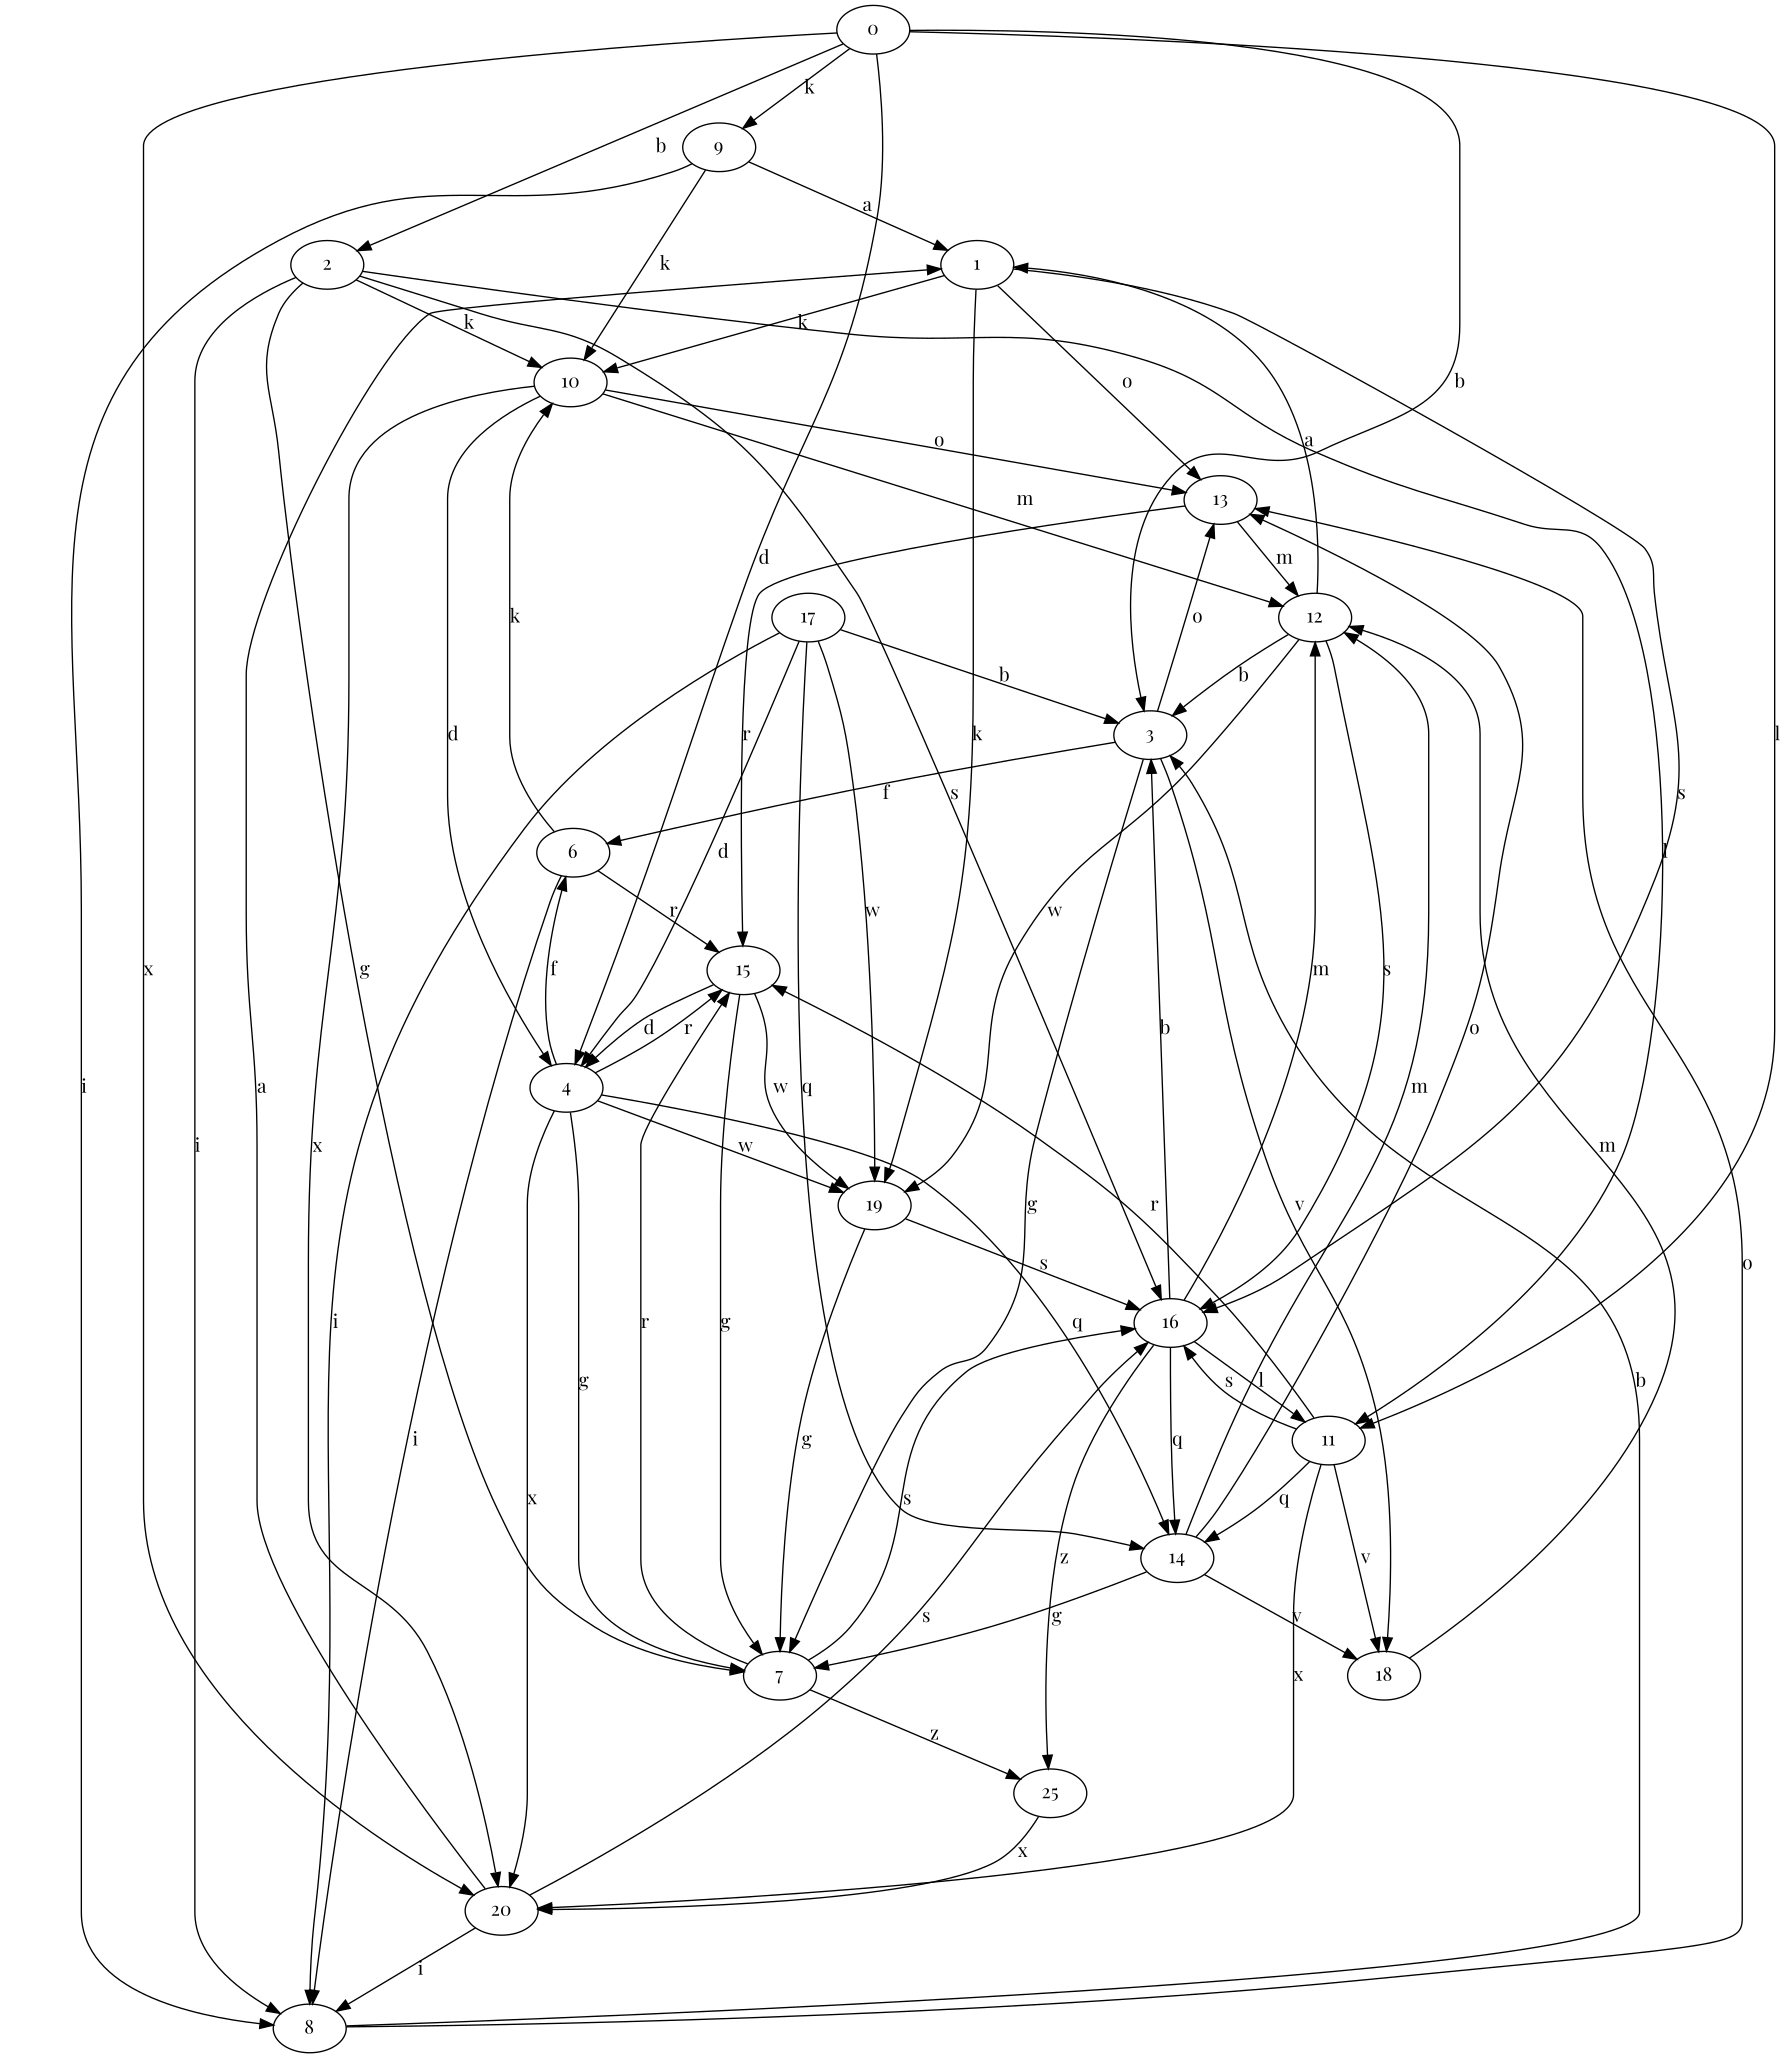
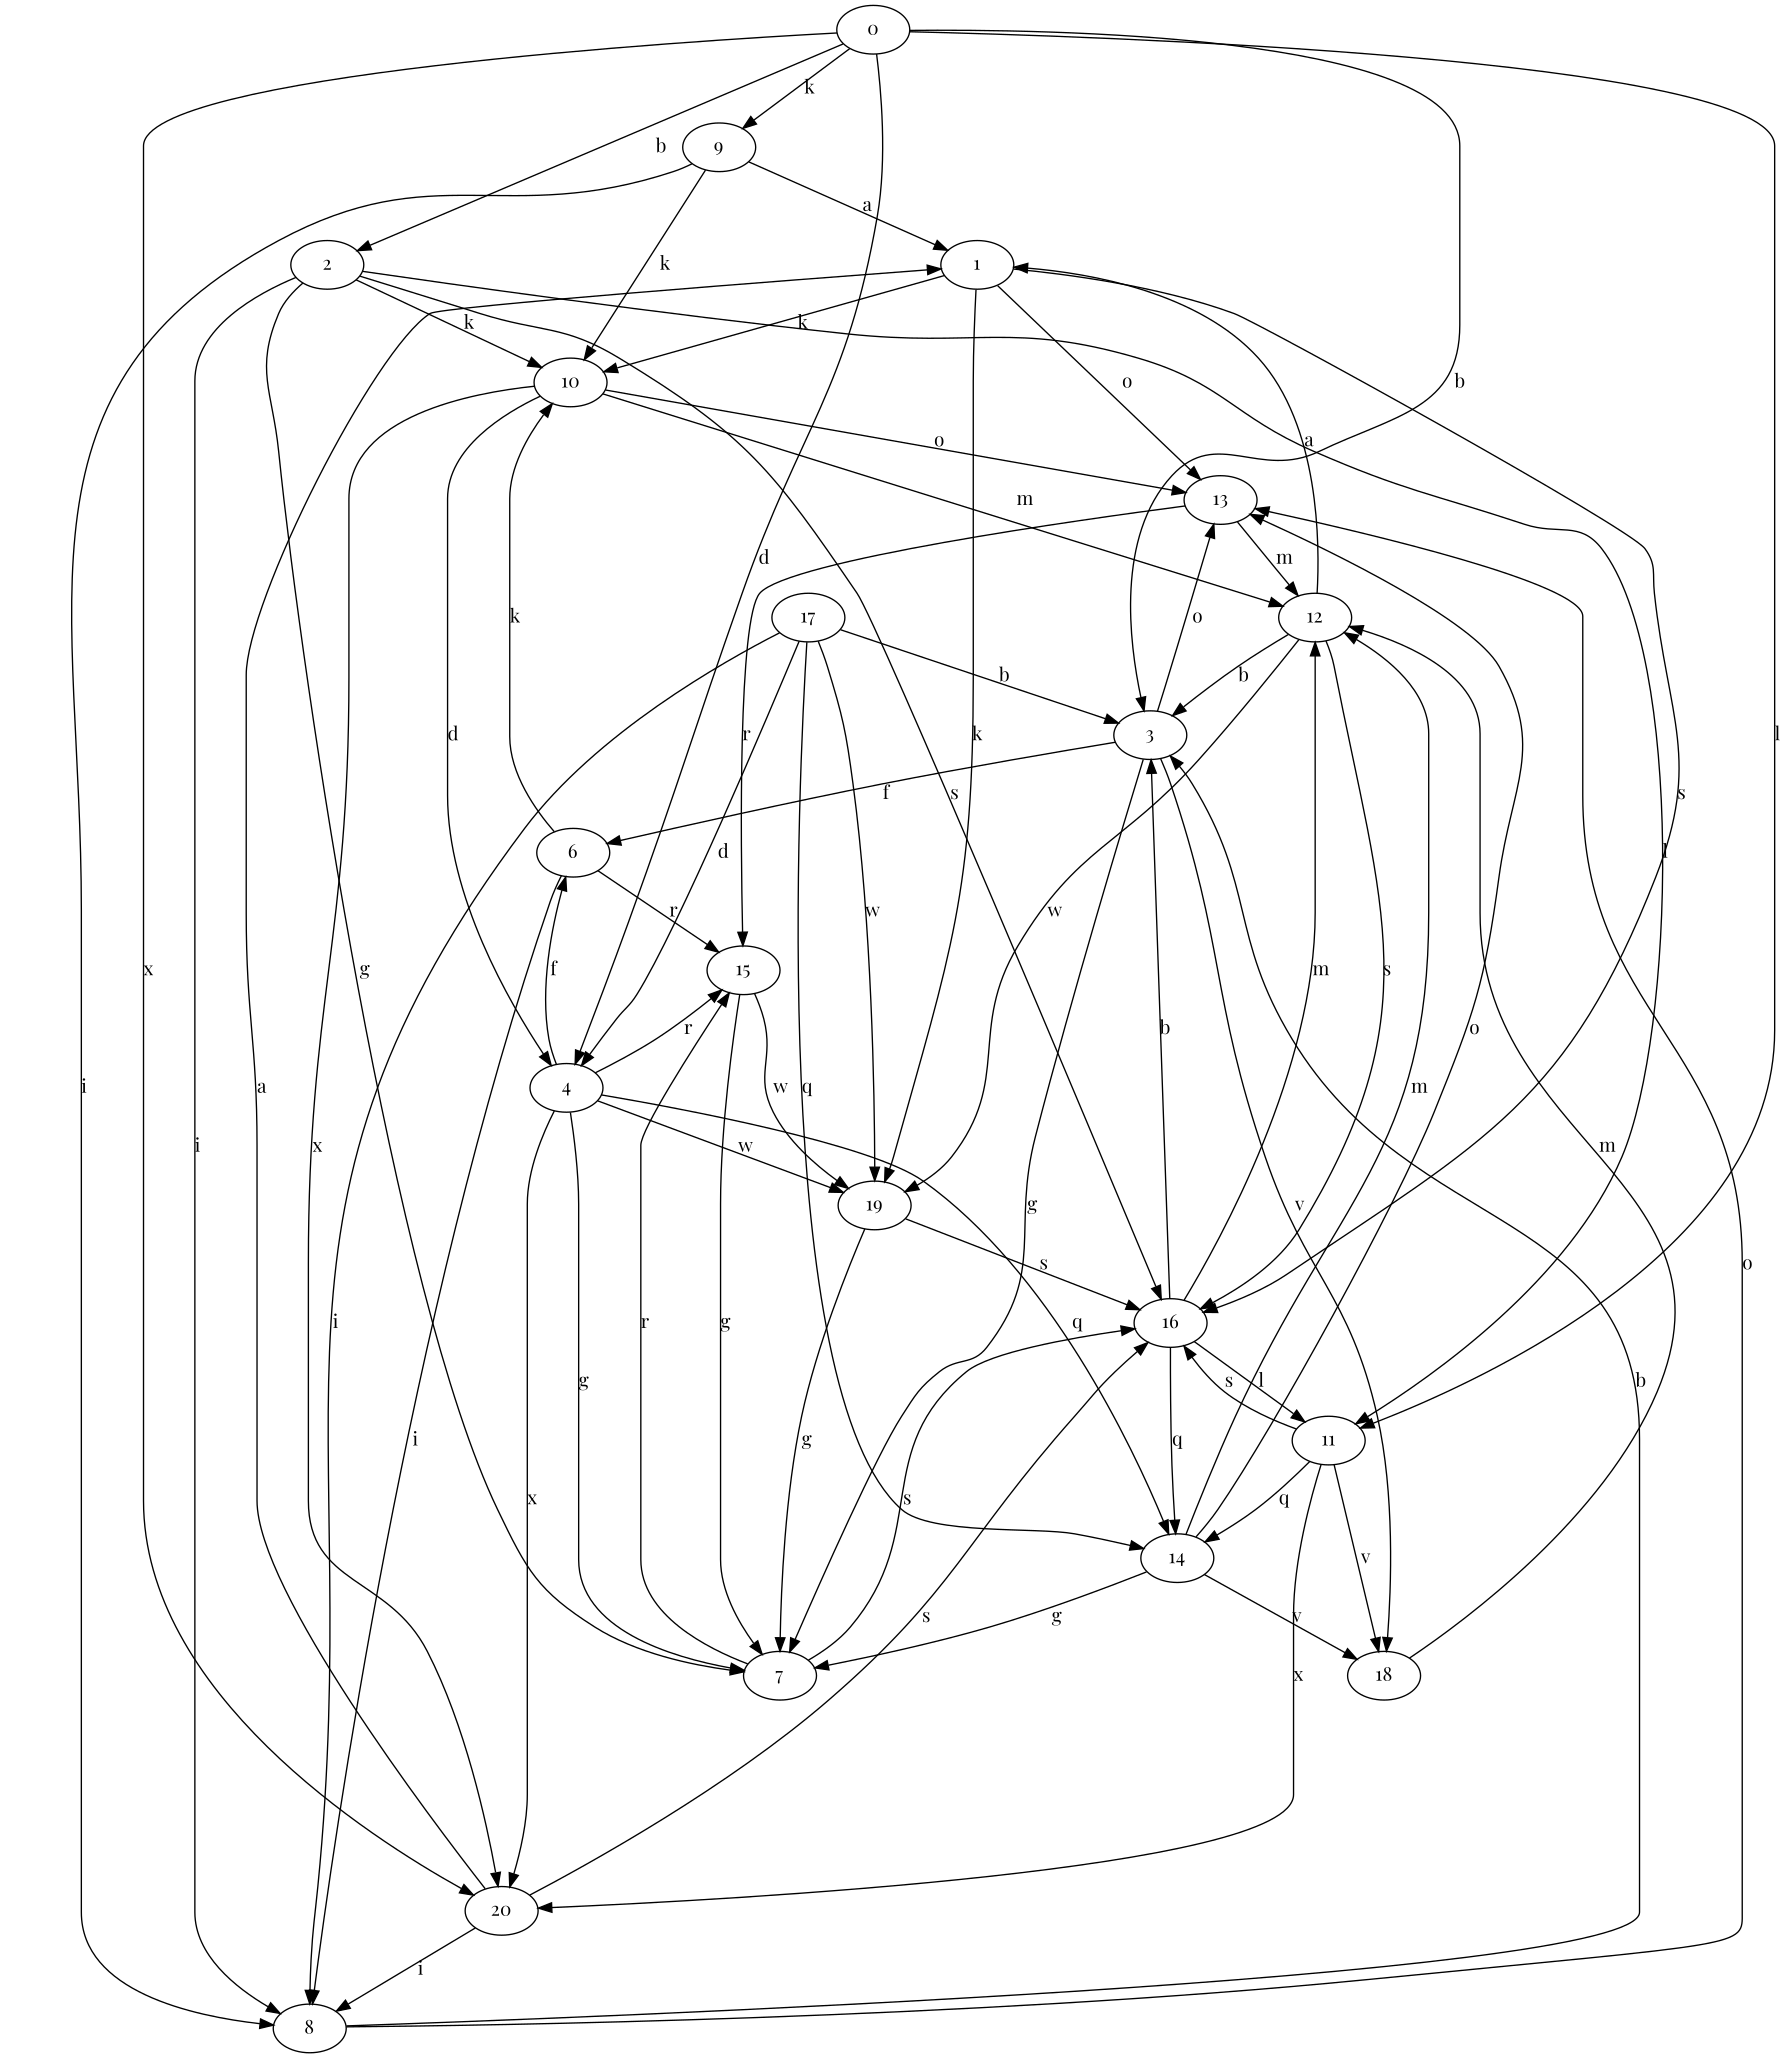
edge "15" -> "4": removed, label "d"
edge "11" -> "15": removed, label "r"
node "25": removed
